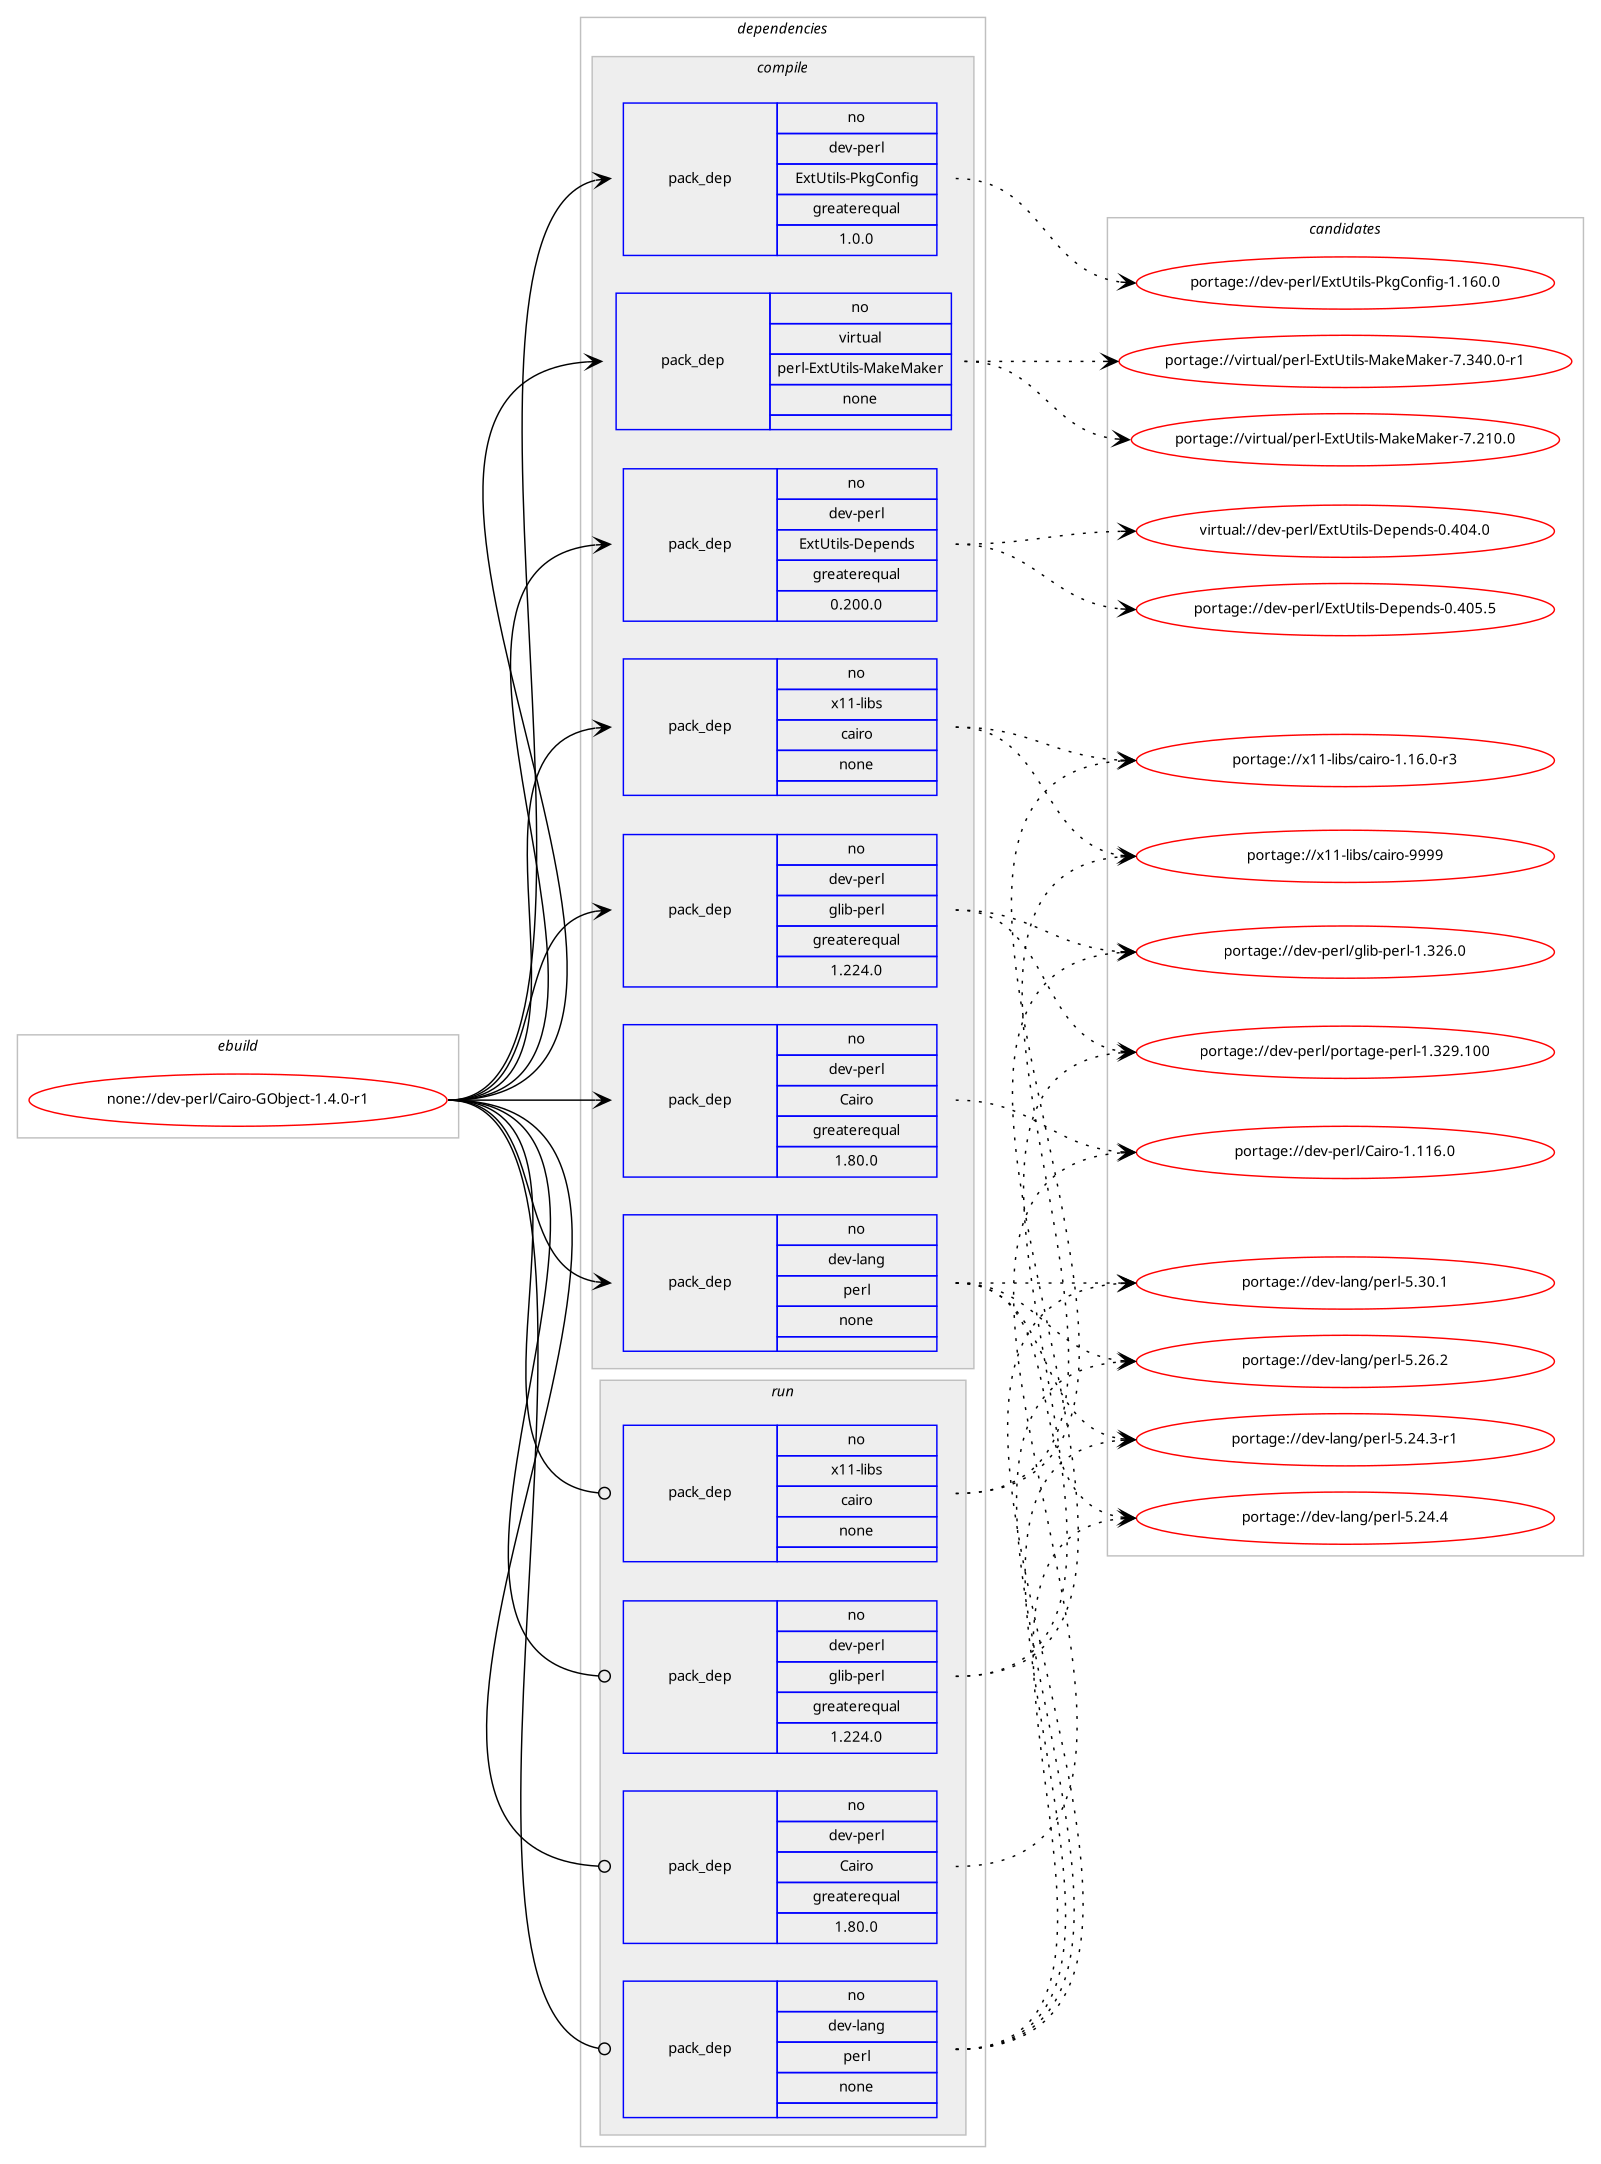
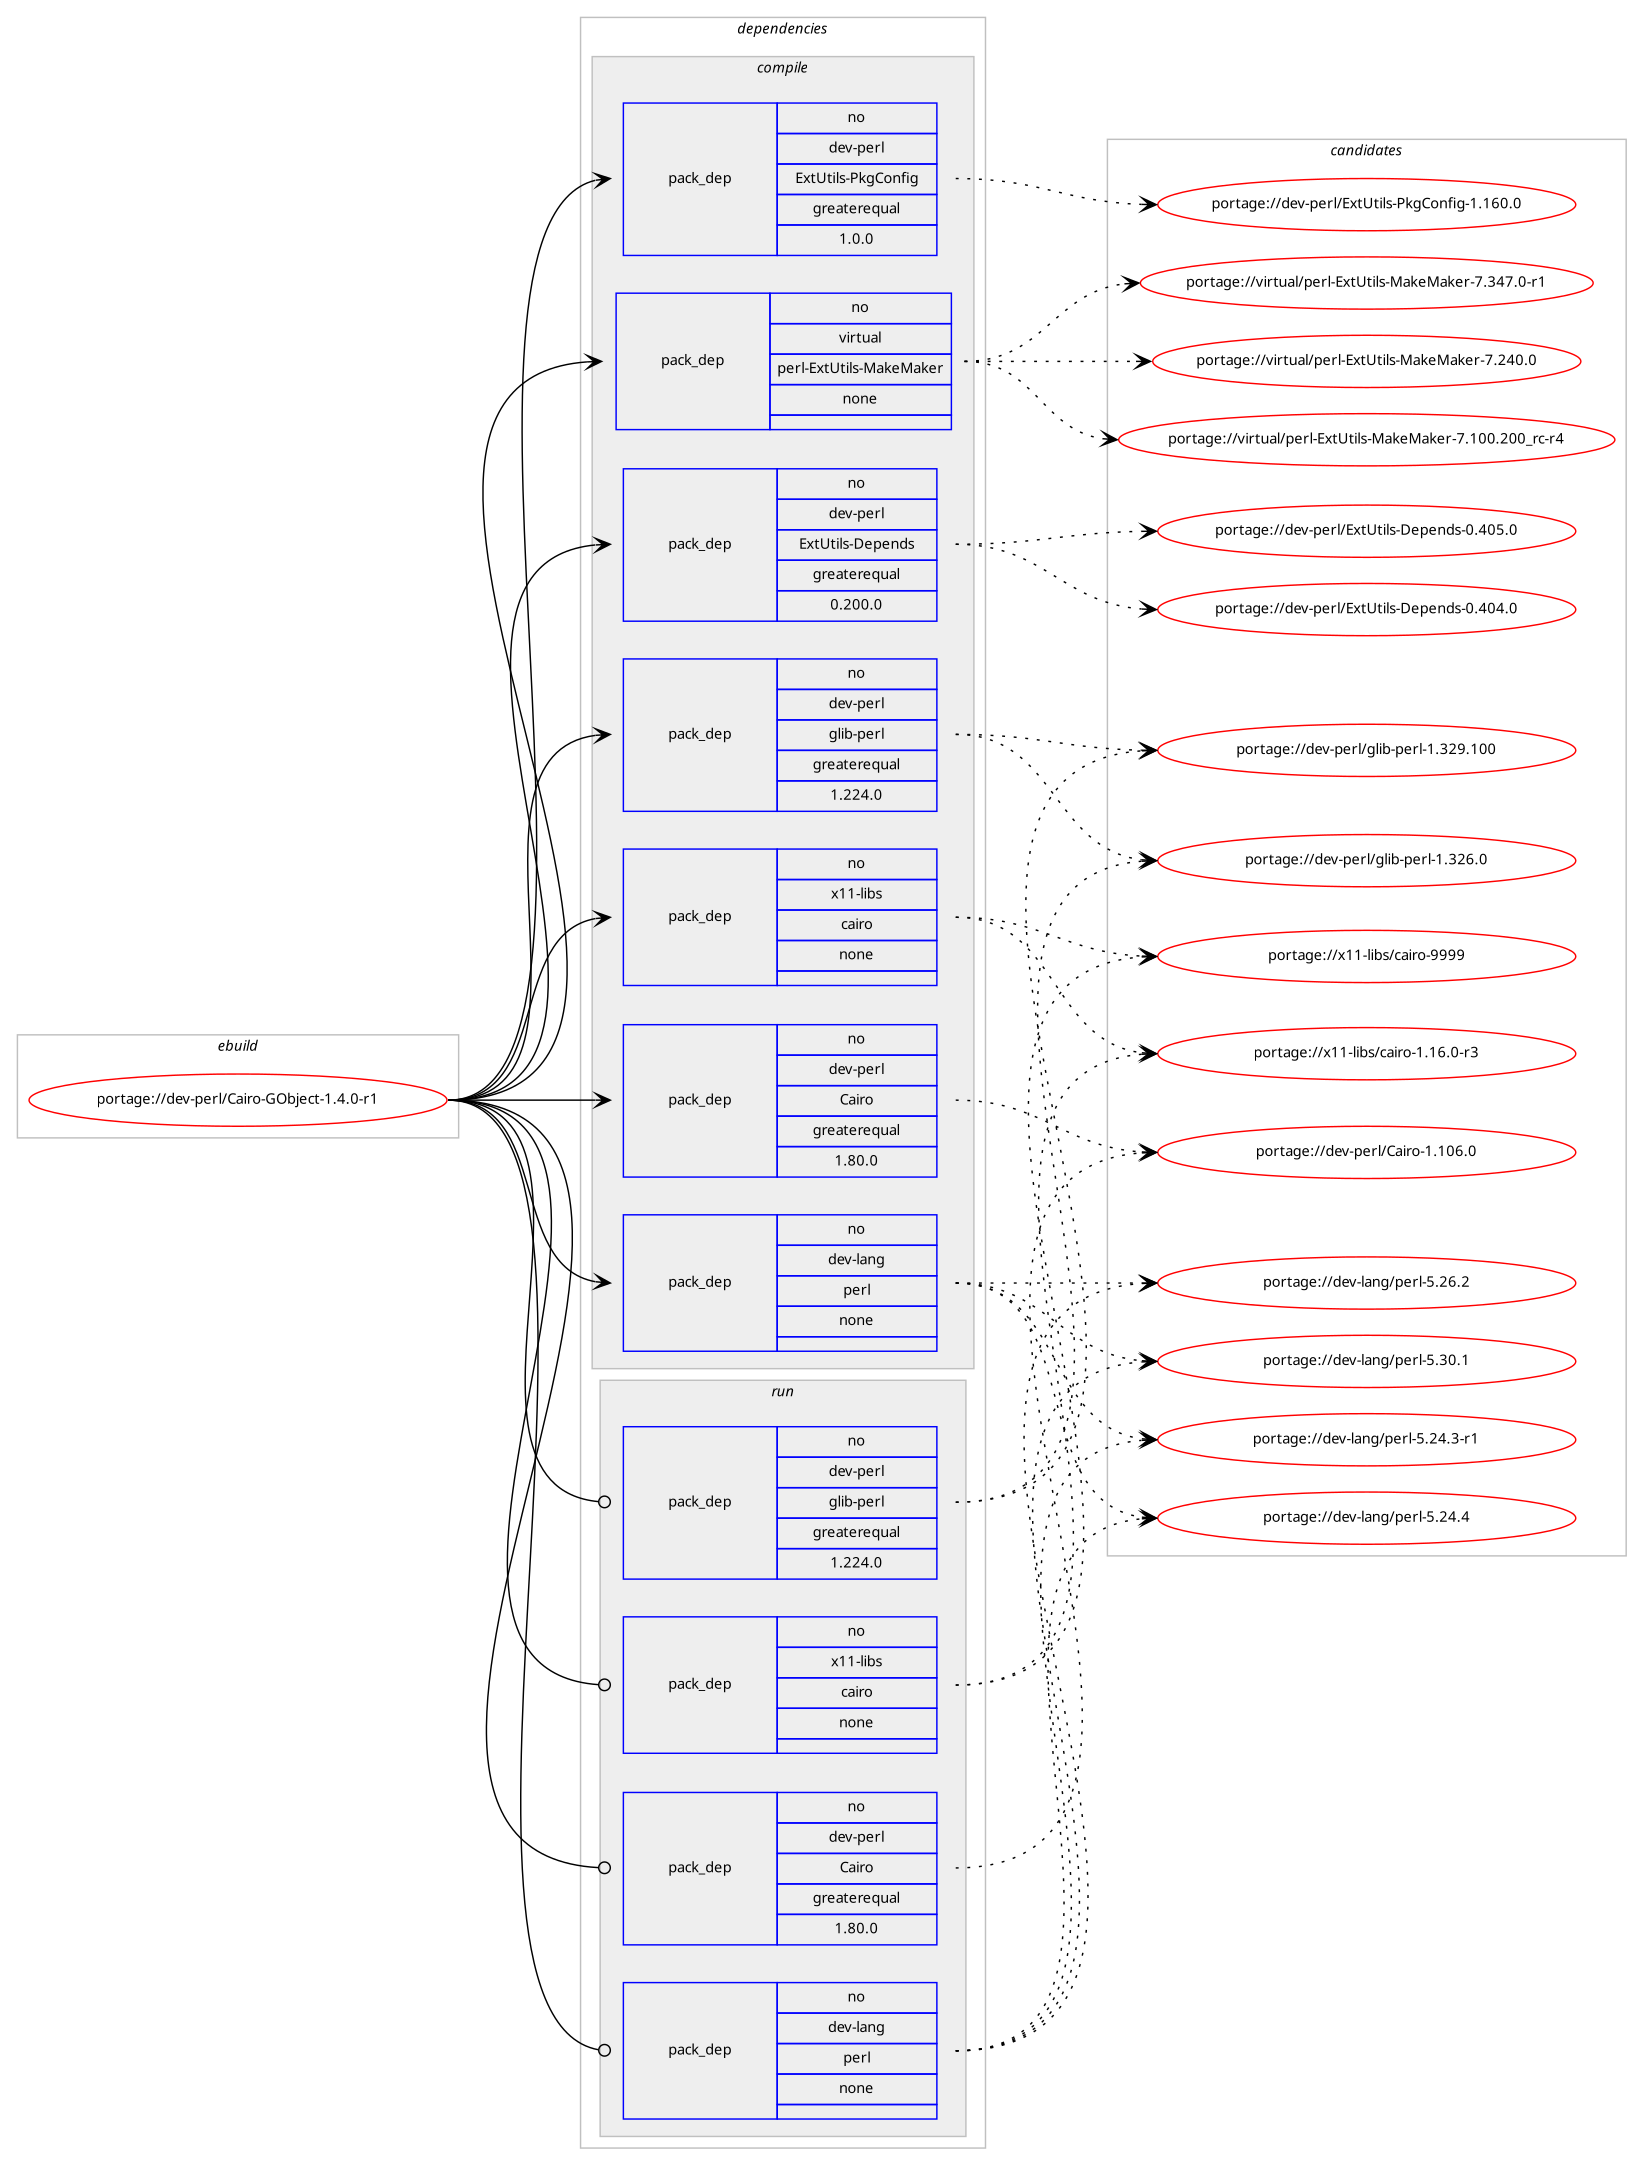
node "portage://virtual/perl-ExtUtils-MakeMaker-7.340.0-r1": label "portage://virtual/perl-ExtUtils-MakeMaker-7.340.0-r1" -> "portage://virtual/perl-ExtUtils-MakeMaker-7.347.0-r1"
node "portage://virtual/perl-ExtUtils-MakeMaker-7.210.0": label "portage://virtual/perl-ExtUtils-MakeMaker-7.210.0" -> "portage://virtual/perl-ExtUtils-MakeMaker-7.240.0"
node "portage://virtual/perl-ExtUtils-MakeMaker-7.100.200_rc-r4": added
node "virtual://dev-perl/ExtUtils-Depends-0.404.0": label "virtual://dev-perl/ExtUtils-Depends-0.404.0" -> "portage://dev-perl/ExtUtils-Depends-0.404.0"
node "portage://dev-perl/ExtUtils-Depends-0.405.5": label "portage://dev-perl/ExtUtils-Depends-0.405.5" -> "portage://dev-perl/ExtUtils-Depends-0.405.0"
node "portage://dev-perl/portage-perl-1.329.100": label "portage://dev-perl/portage-perl-1.329.100" -> "portage://dev-perl/glib-perl-1.329.100"
node "none://dev-perl/Cairo-GObject-1.4.0-r1": label "none://dev-perl/Cairo-GObject-1.4.0-r1" -> "portage://dev-perl/Cairo-GObject-1.4.0-r1"
node "portage://dev-perl/Cairo-1.116.0": label "portage://dev-perl/Cairo-1.116.0" -> "portage://dev-perl/Cairo-1.106.0"
